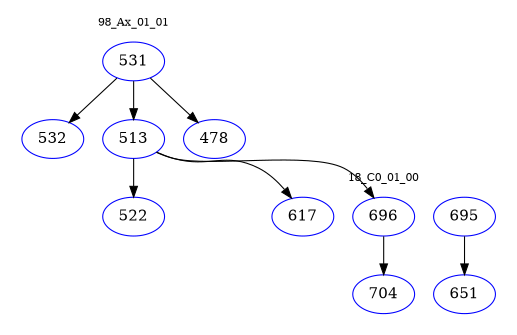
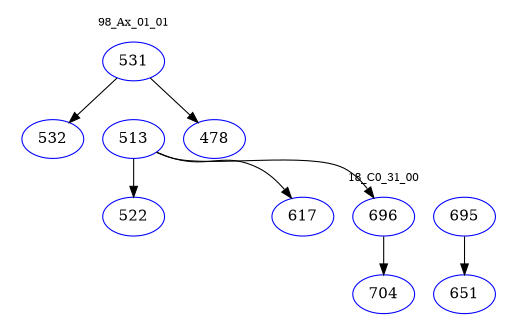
edge "531" -> "513": removed
cluster "18_C0_01_00": label "18_C0_01_00" -> "18_C0_31_00"
